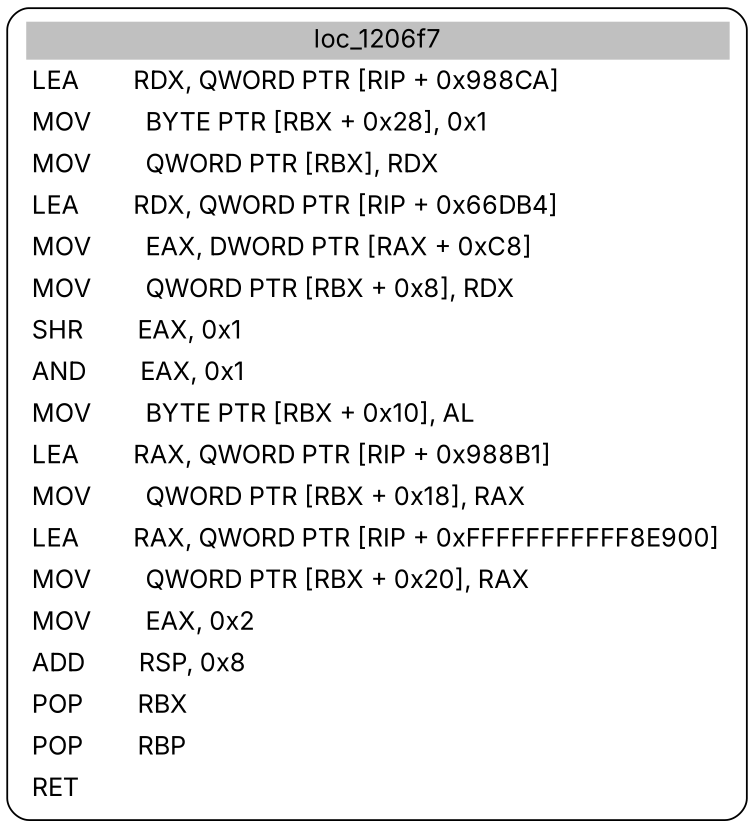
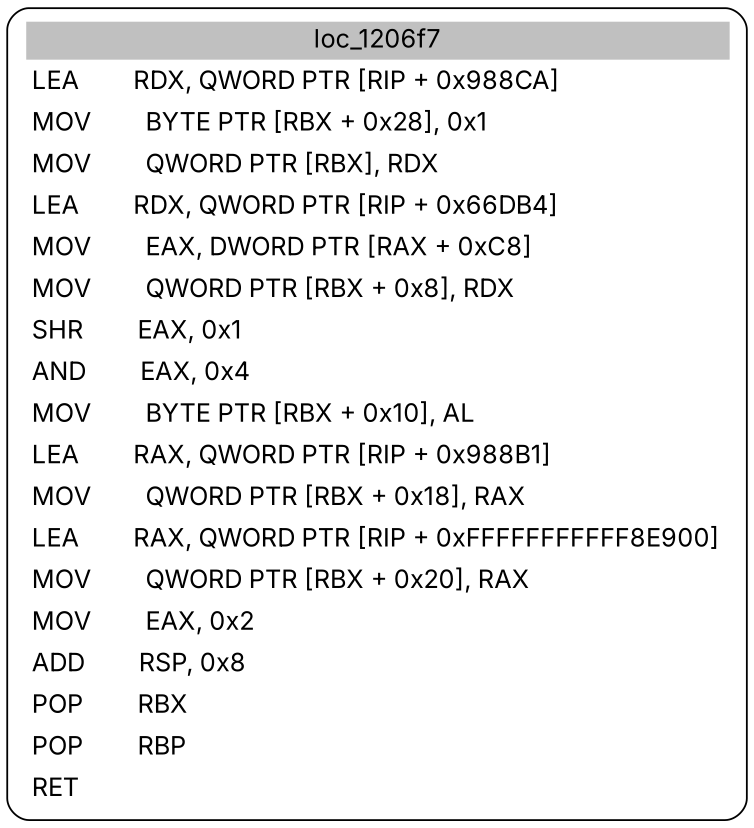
node "loc_1206f7": text "AND        EAX, 0x1" -> "AND        EAX, 0x4"
